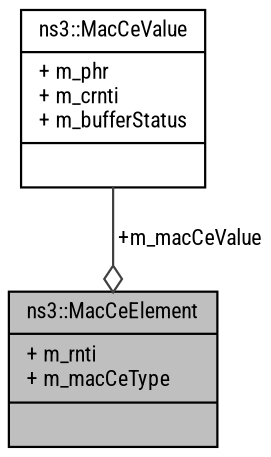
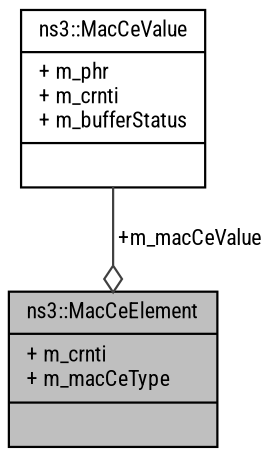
node "ns3::MacCeElement": text "+ m_rnti" -> "+ m_crnti"
